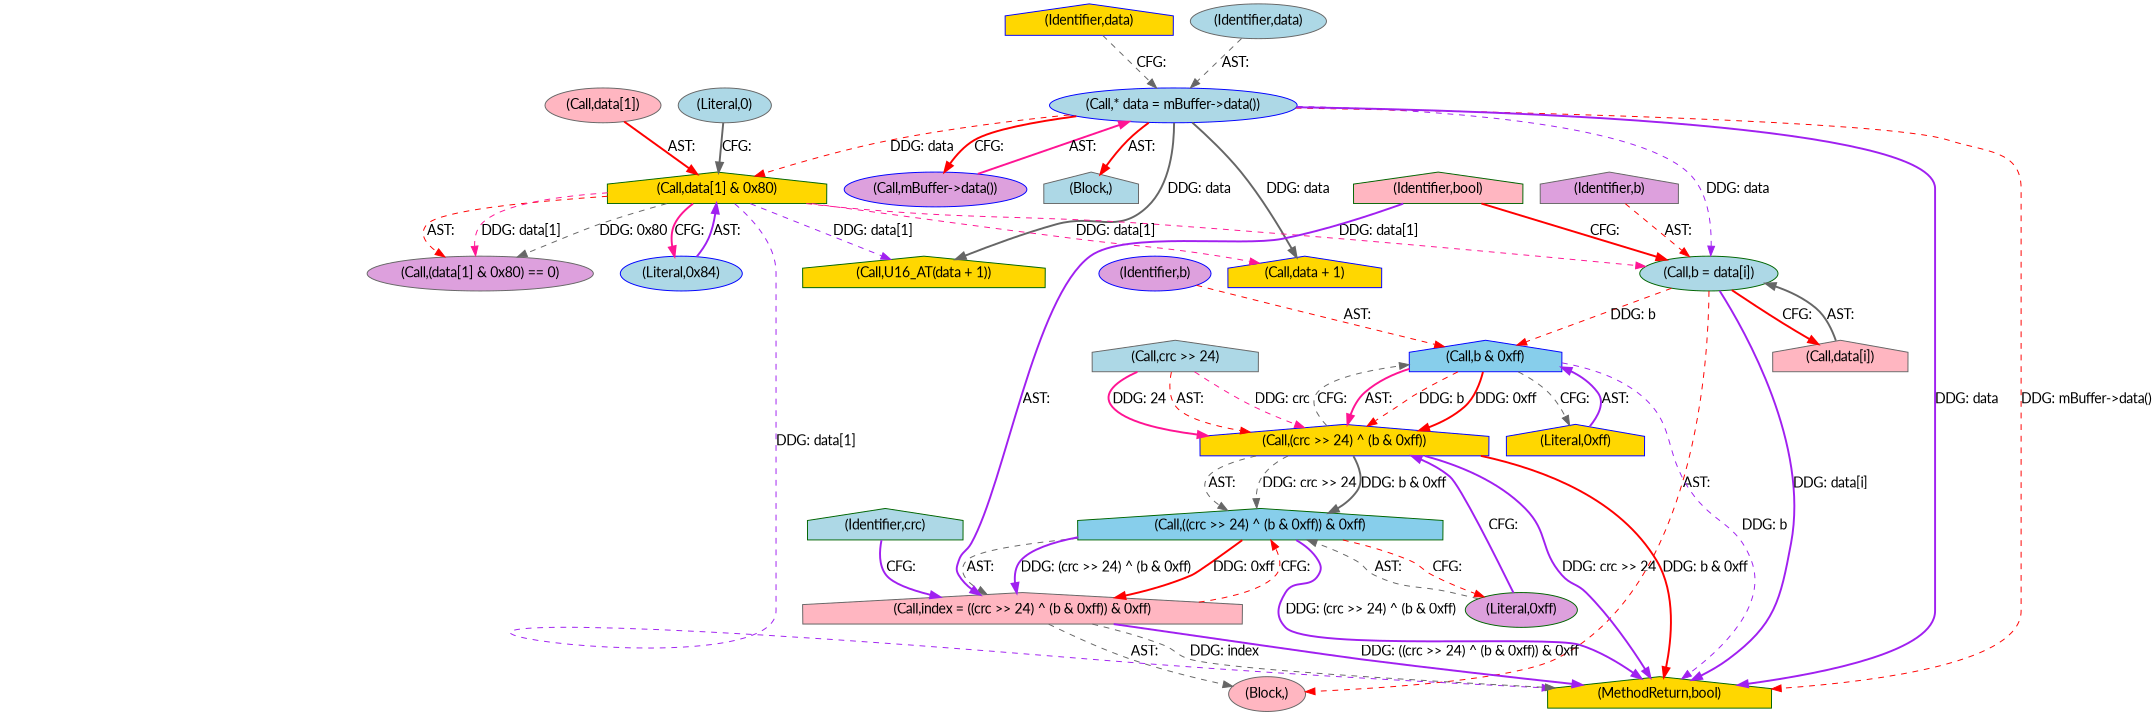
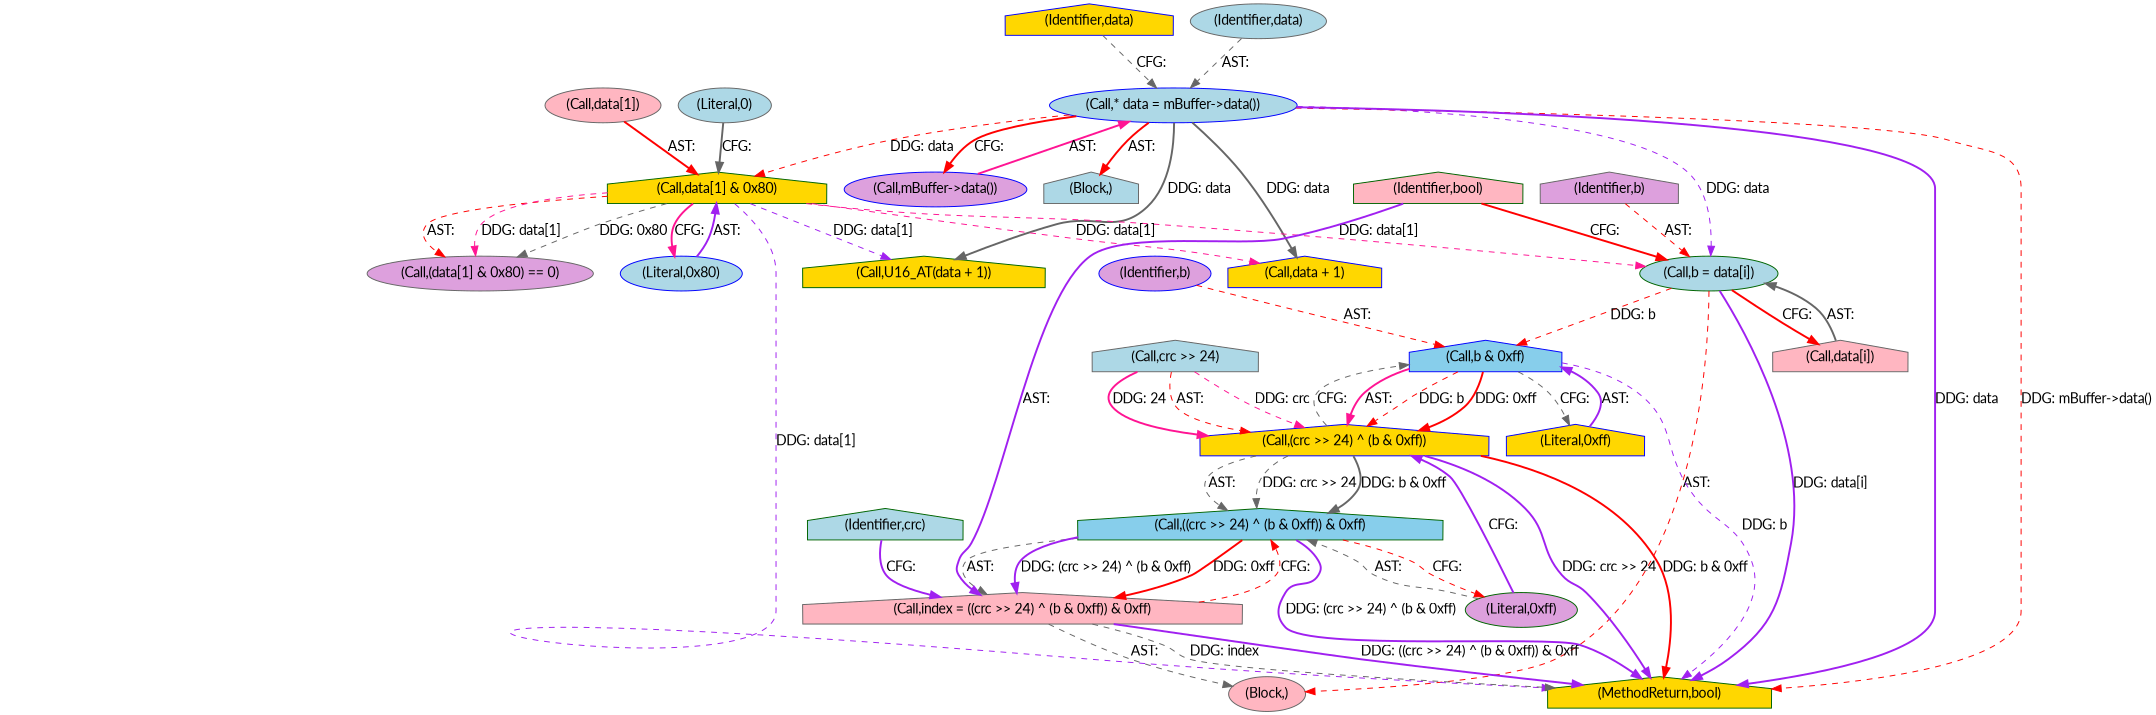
node "(Literal,0x84)": label "(Literal,0x84)" -> "(Literal,0x80)"
